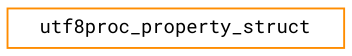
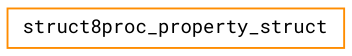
node "utf8proc_property_struct": label "utf8proc_property_struct" -> "struct8proc_property_struct"
